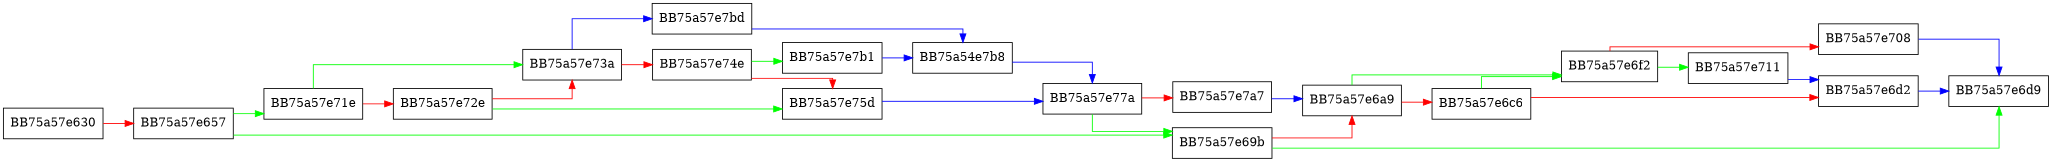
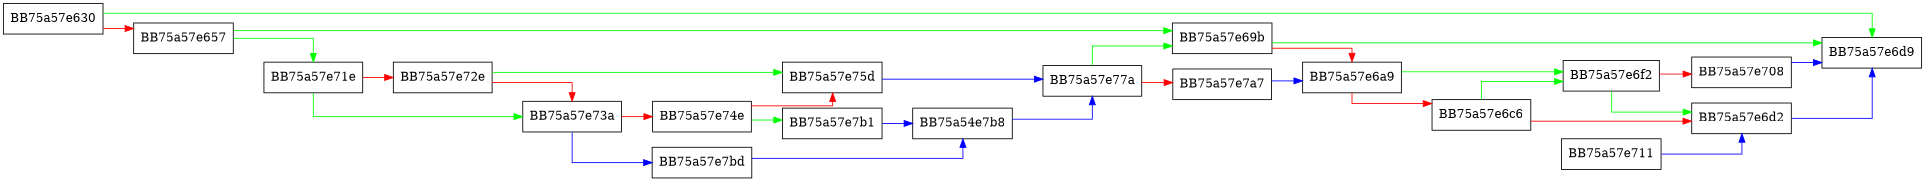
edge "BB75a57e630" -> "BB75a57e6d9": added
edge "BB75a57e6f2" -> "BB75a57e711": now "BB75a57e6f2" -> "BB75a57e6d2"
